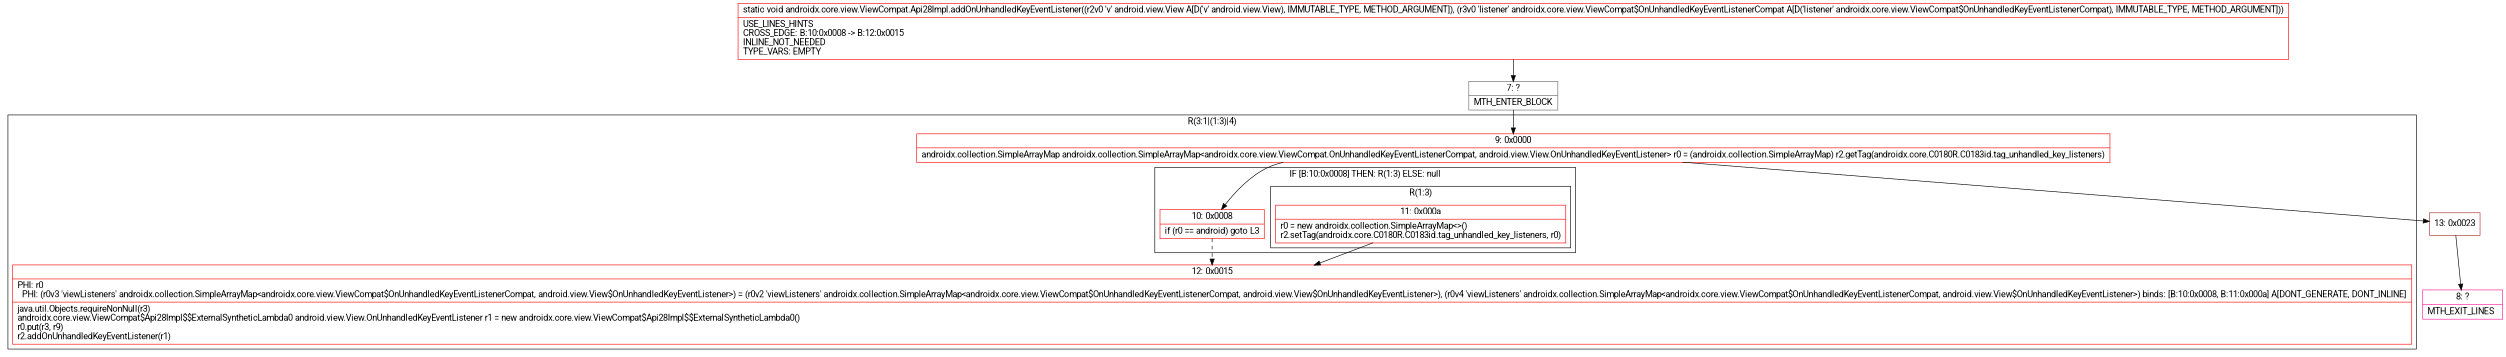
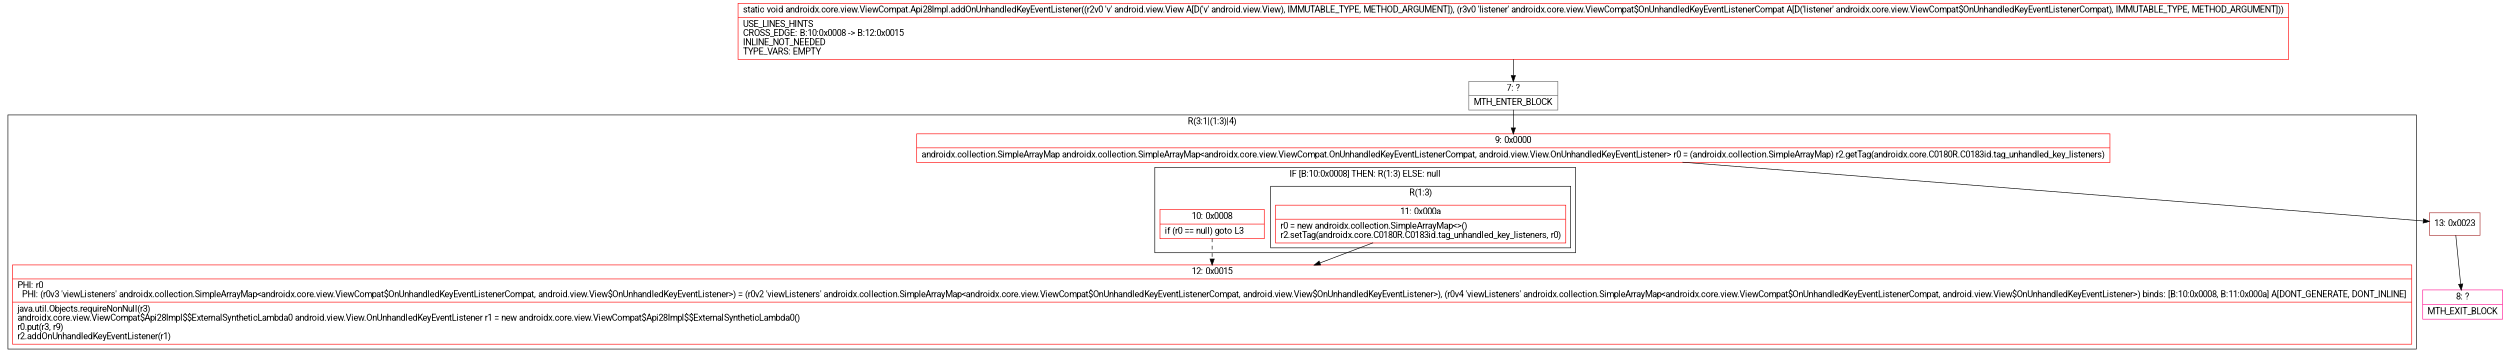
edge "9: 0x0000" -> "10: 0x0008": removed
node "10: 0x0008": text "if (r0 == android) goto L3" -> "if (r0 == null) goto L3"
node "8: ?": text "MTH_EXIT_LINES" -> "MTH_EXIT_BLOCK"
